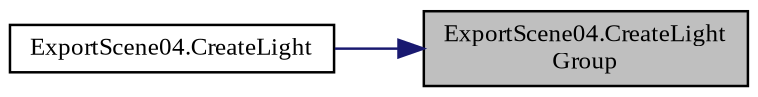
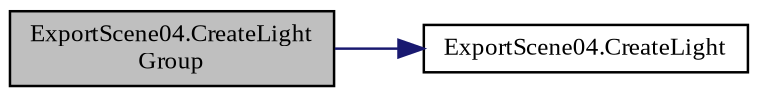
edge "ExportScene04.CreateLight" -> "ExportScene04.CreateLight Group": reversed
